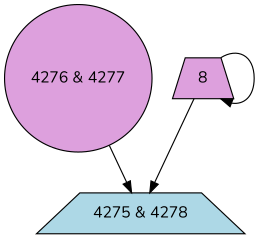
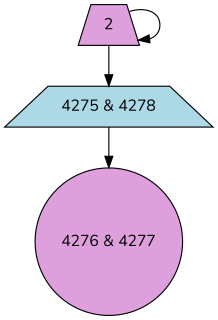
node "8": label "8" -> "2"
edge "4276 & 4277" -> "4275 & 4278": reversed
